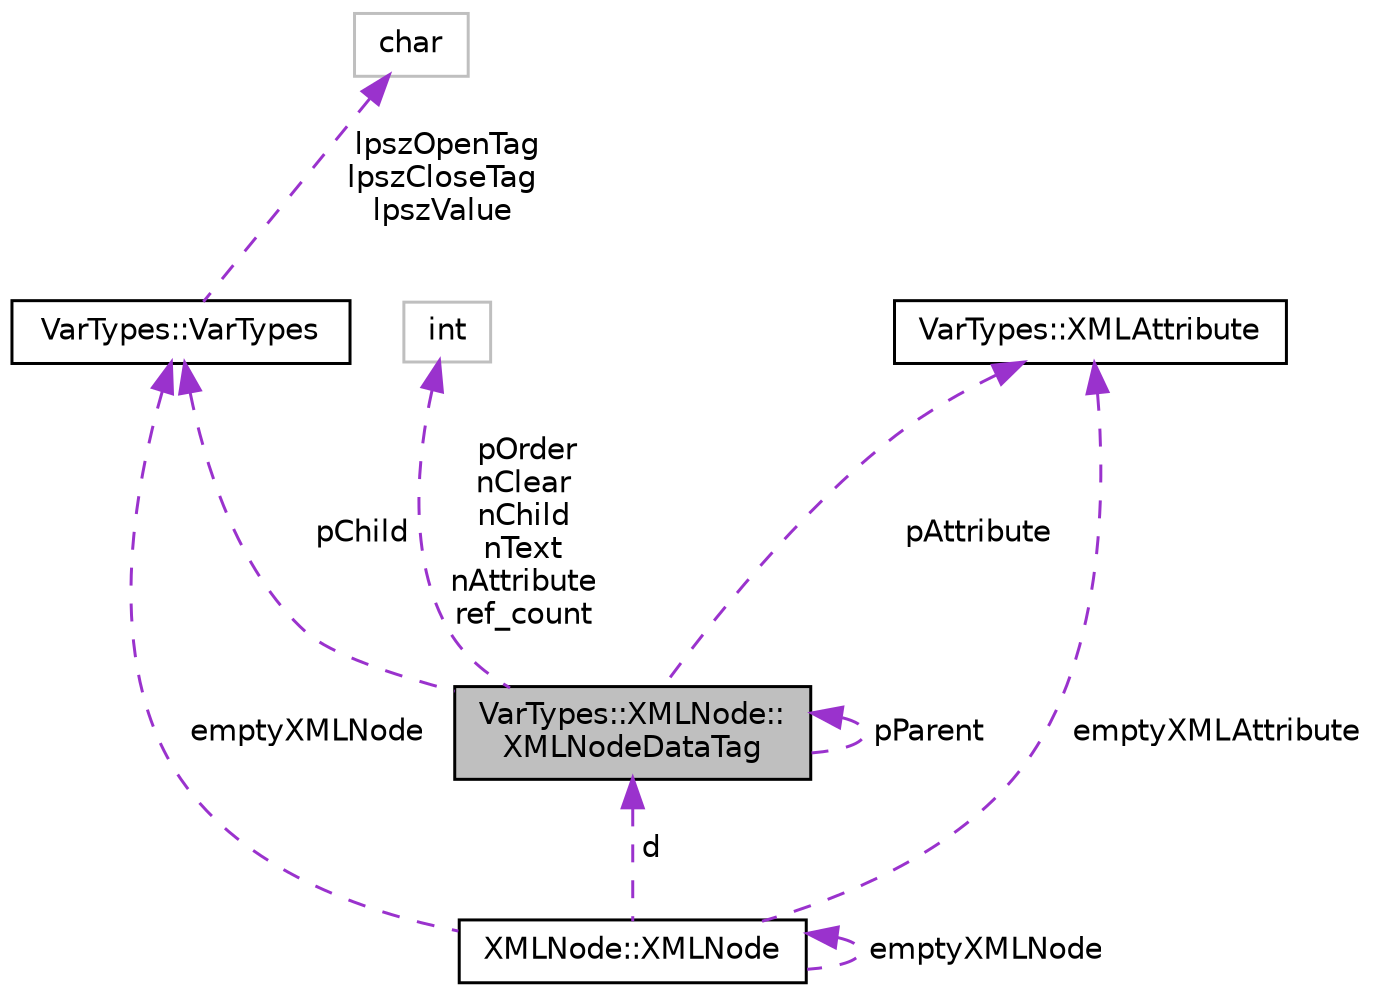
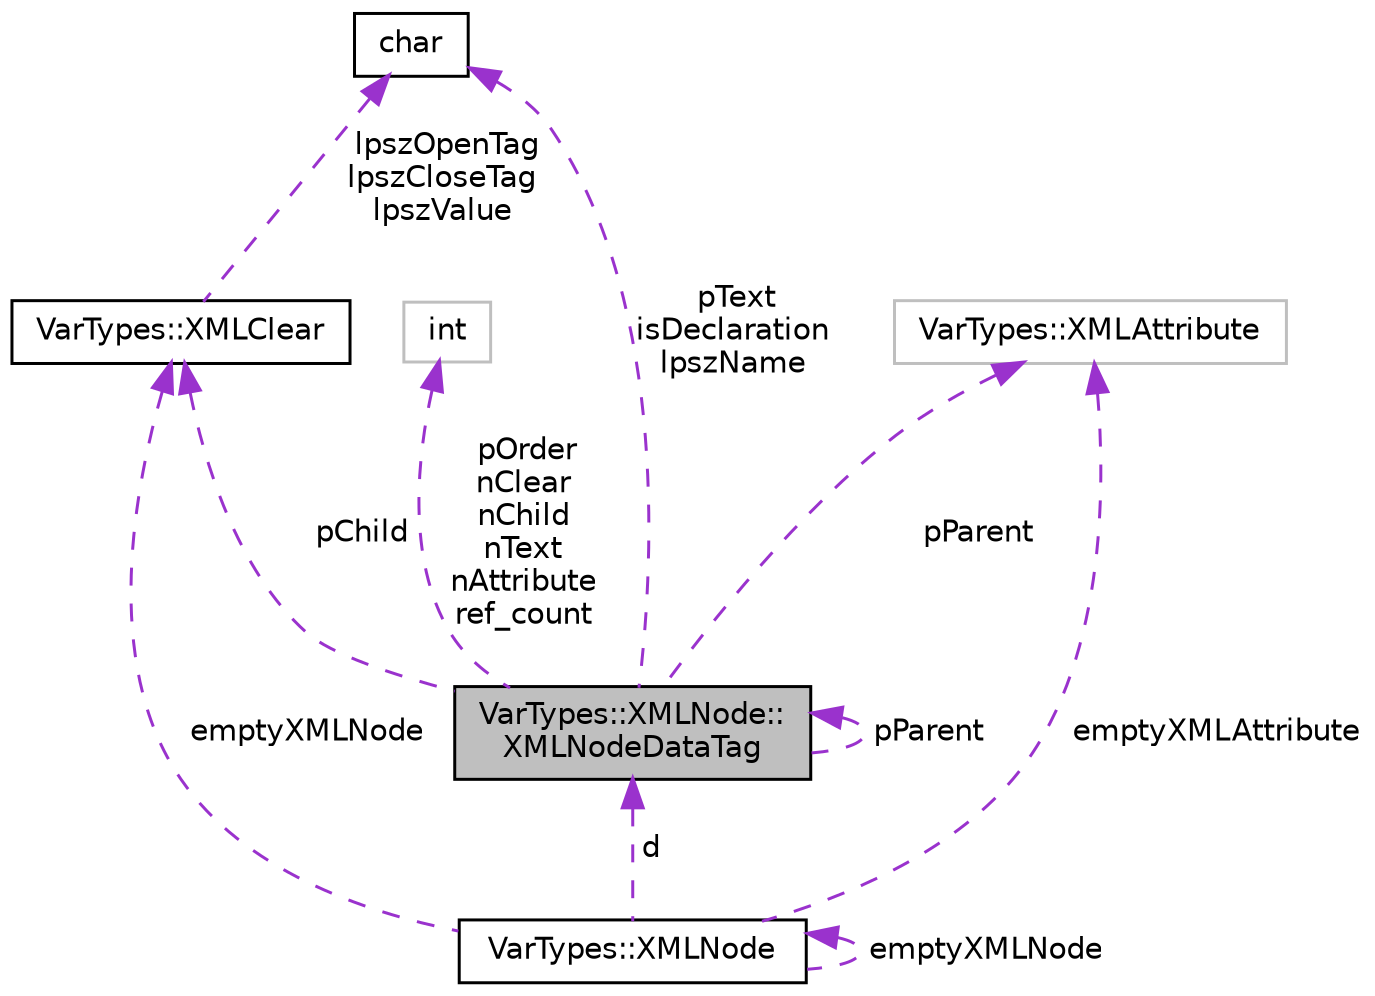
node "char": color grey75 -> black
node "VarTypes::VarTypes": label "VarTypes::VarTypes" -> "VarTypes::XMLClear"
node "VarTypes::XMLAttribute": color black -> grey75
edge "VarTypes::XMLNode:: XMLNodeDataTag" -> "char": added, label "pText isDeclaration lpszName"
edge "VarTypes::XMLNode:: XMLNodeDataTag" -> "VarTypes::XMLAttribute": label " pAttribute" -> " pParent"
node "XMLNode::XMLNode": label "XMLNode::XMLNode" -> "VarTypes::XMLNode"
